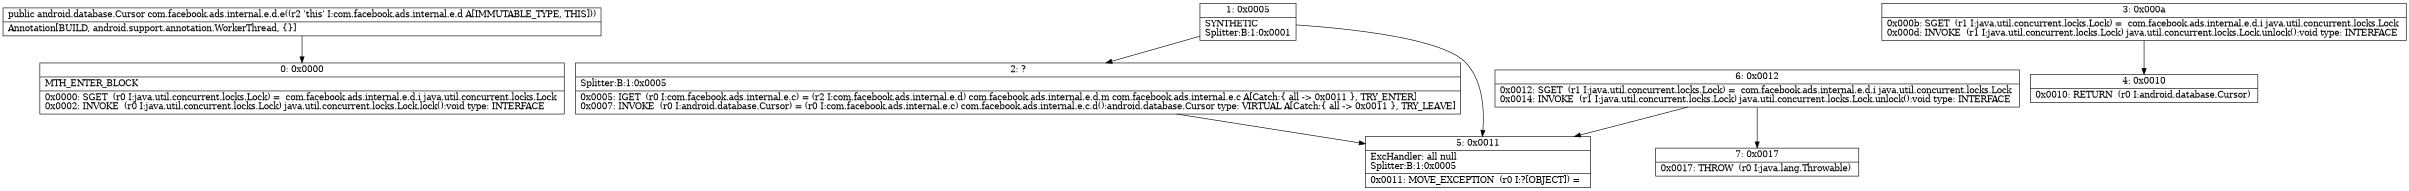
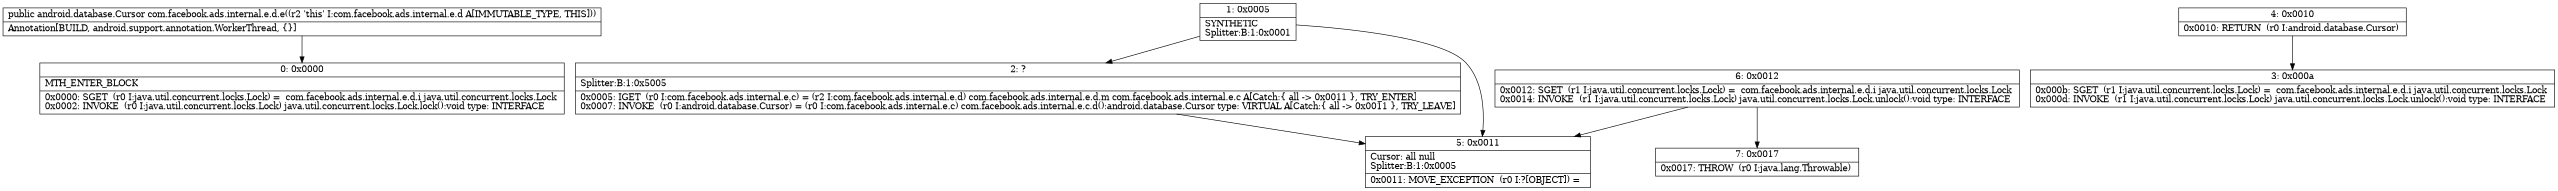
edge "3: 0x000a" -> "4: 0x0010": reversed
node "2: ?": text "Splitter:B:1:0x0005" -> "Splitter:B:1:0x5005"
node "5: 0x0011": text "ExcHandler: all null" -> "Cursor: all null"
